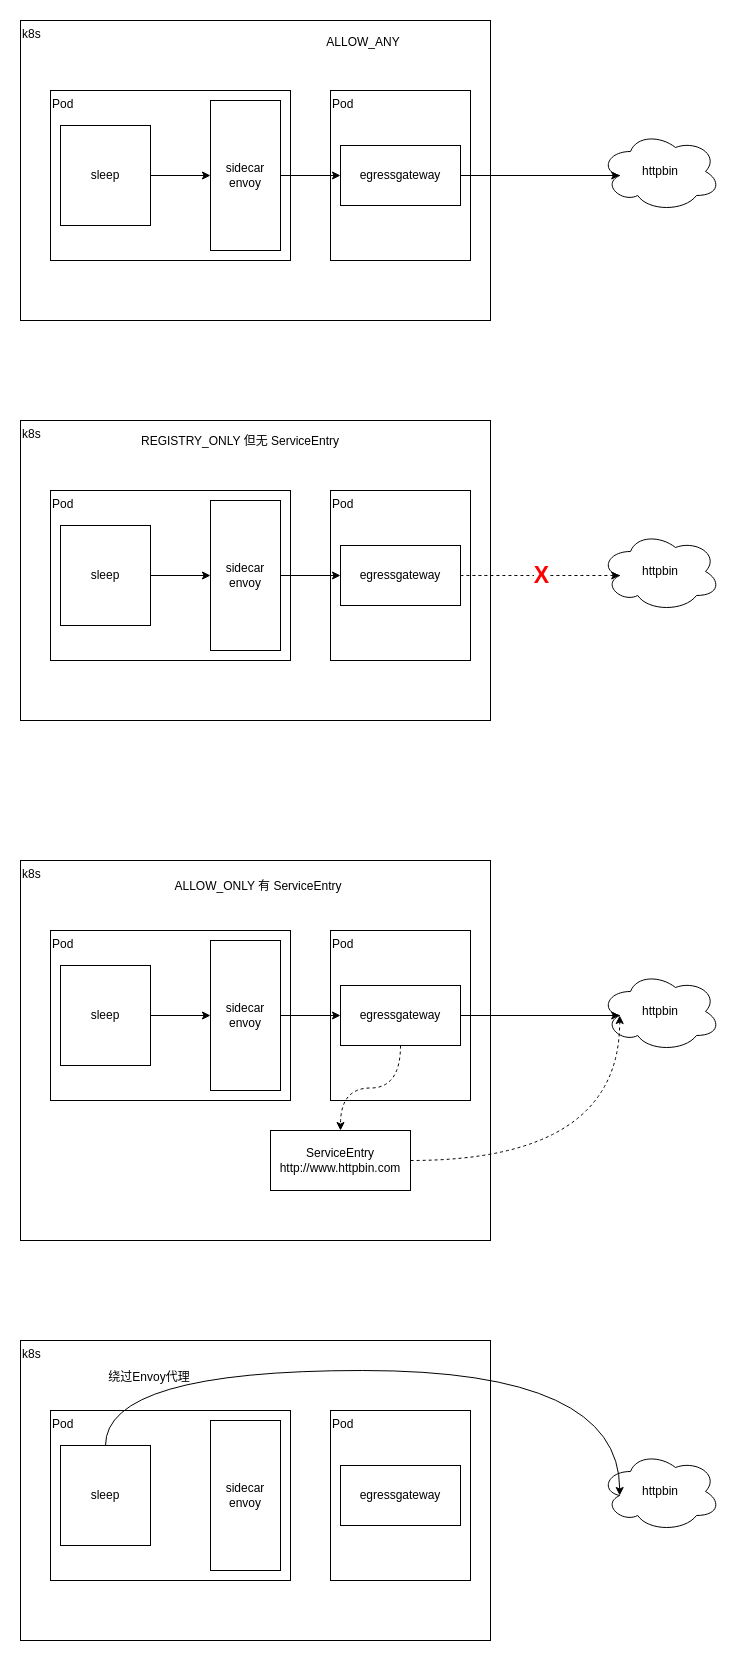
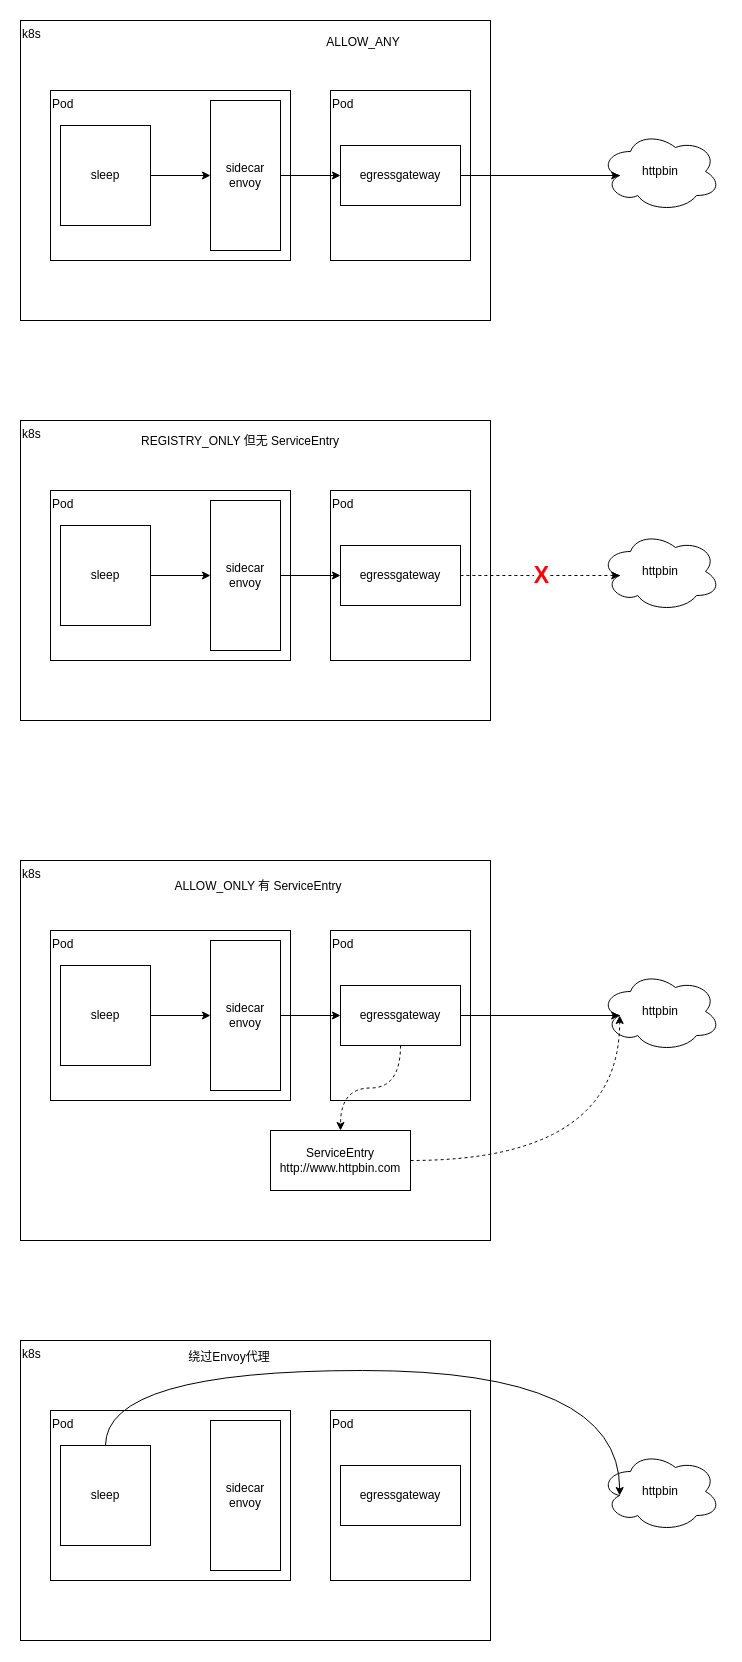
node "绕过Envoy代理": moved (150, 1378) -> (230, 1358)
